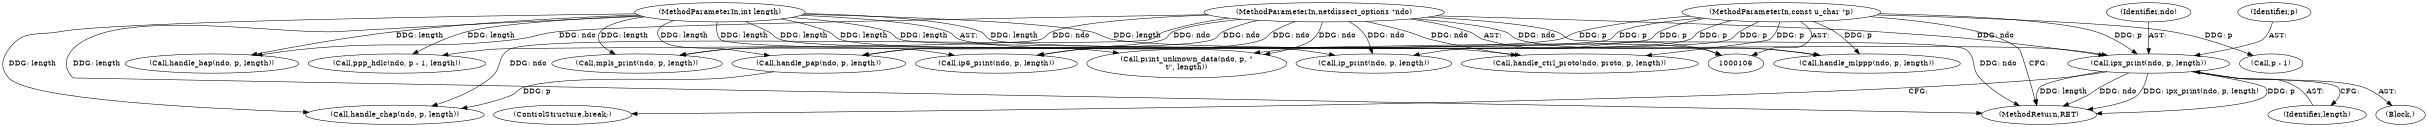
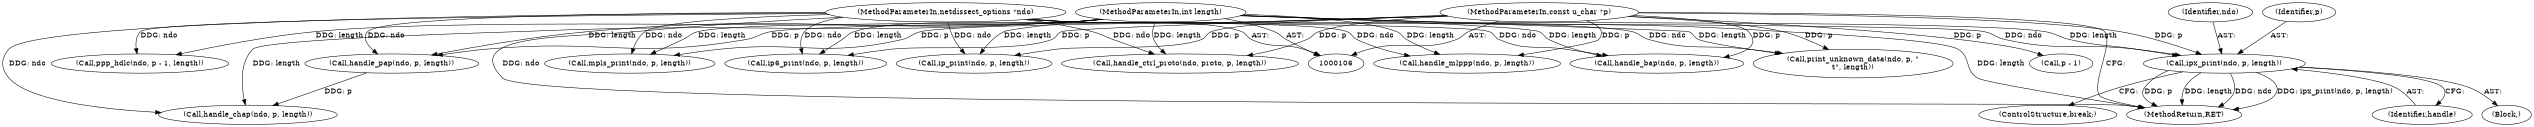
edge "(MethodParameterIn,const u_char *p)" -> "(Call,handle_bap(ndo, p, length))": added, label "DDG: p"
node "(Identifier,length)": label "(Identifier,length)" -> "(Identifier,handle)"
